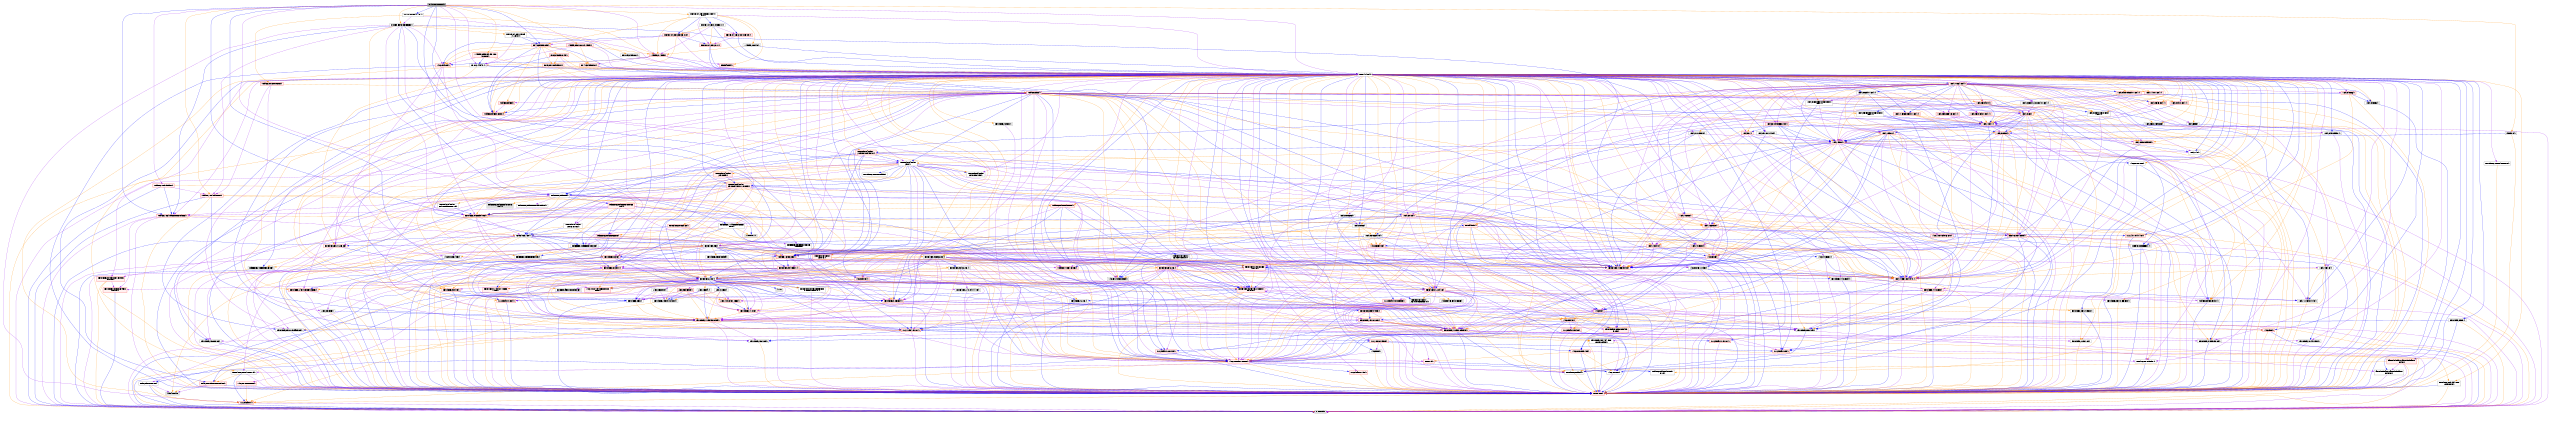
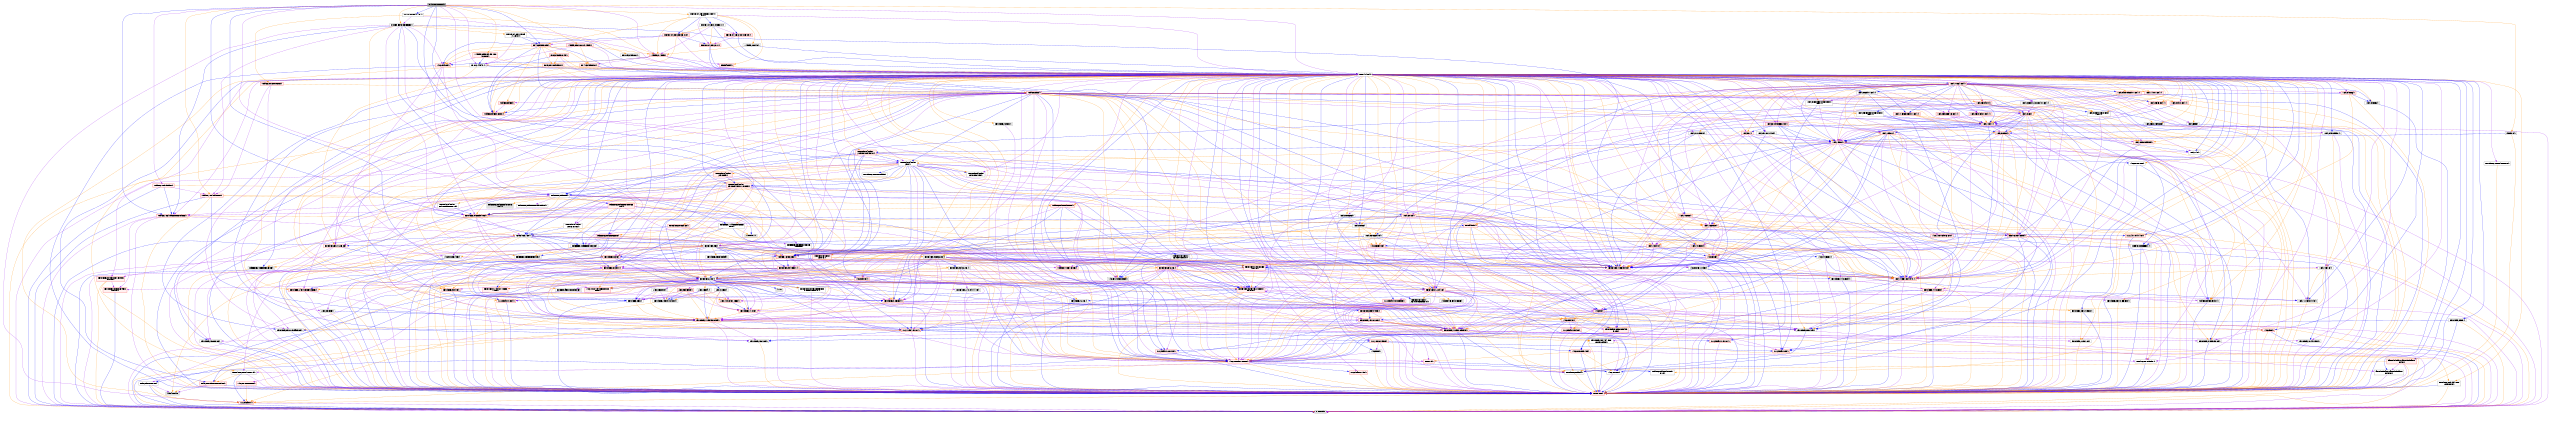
edge "Math/UnrealMath.h" -> "Math/IntVector.h": color purple -> darkorange
edge "Math/Axis.h" -> "Math/Interval.h": now "Math/OrientedBox.h" -> "Math/Interval.h"
